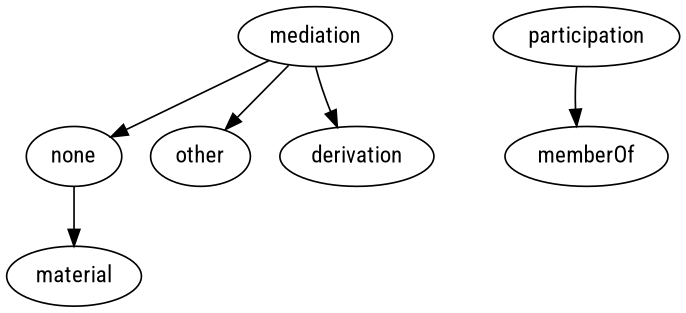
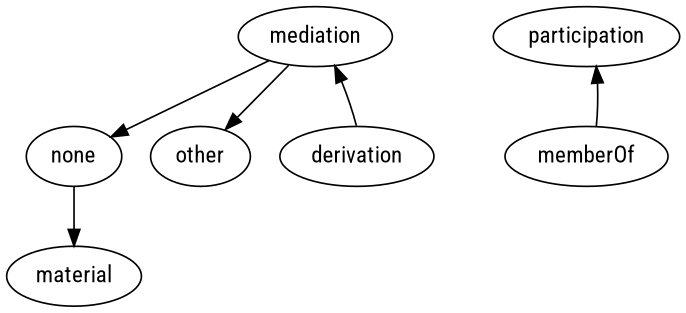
edge "participation" -> "memberOf": reversed
edge "mediation" -> "derivation": reversed
